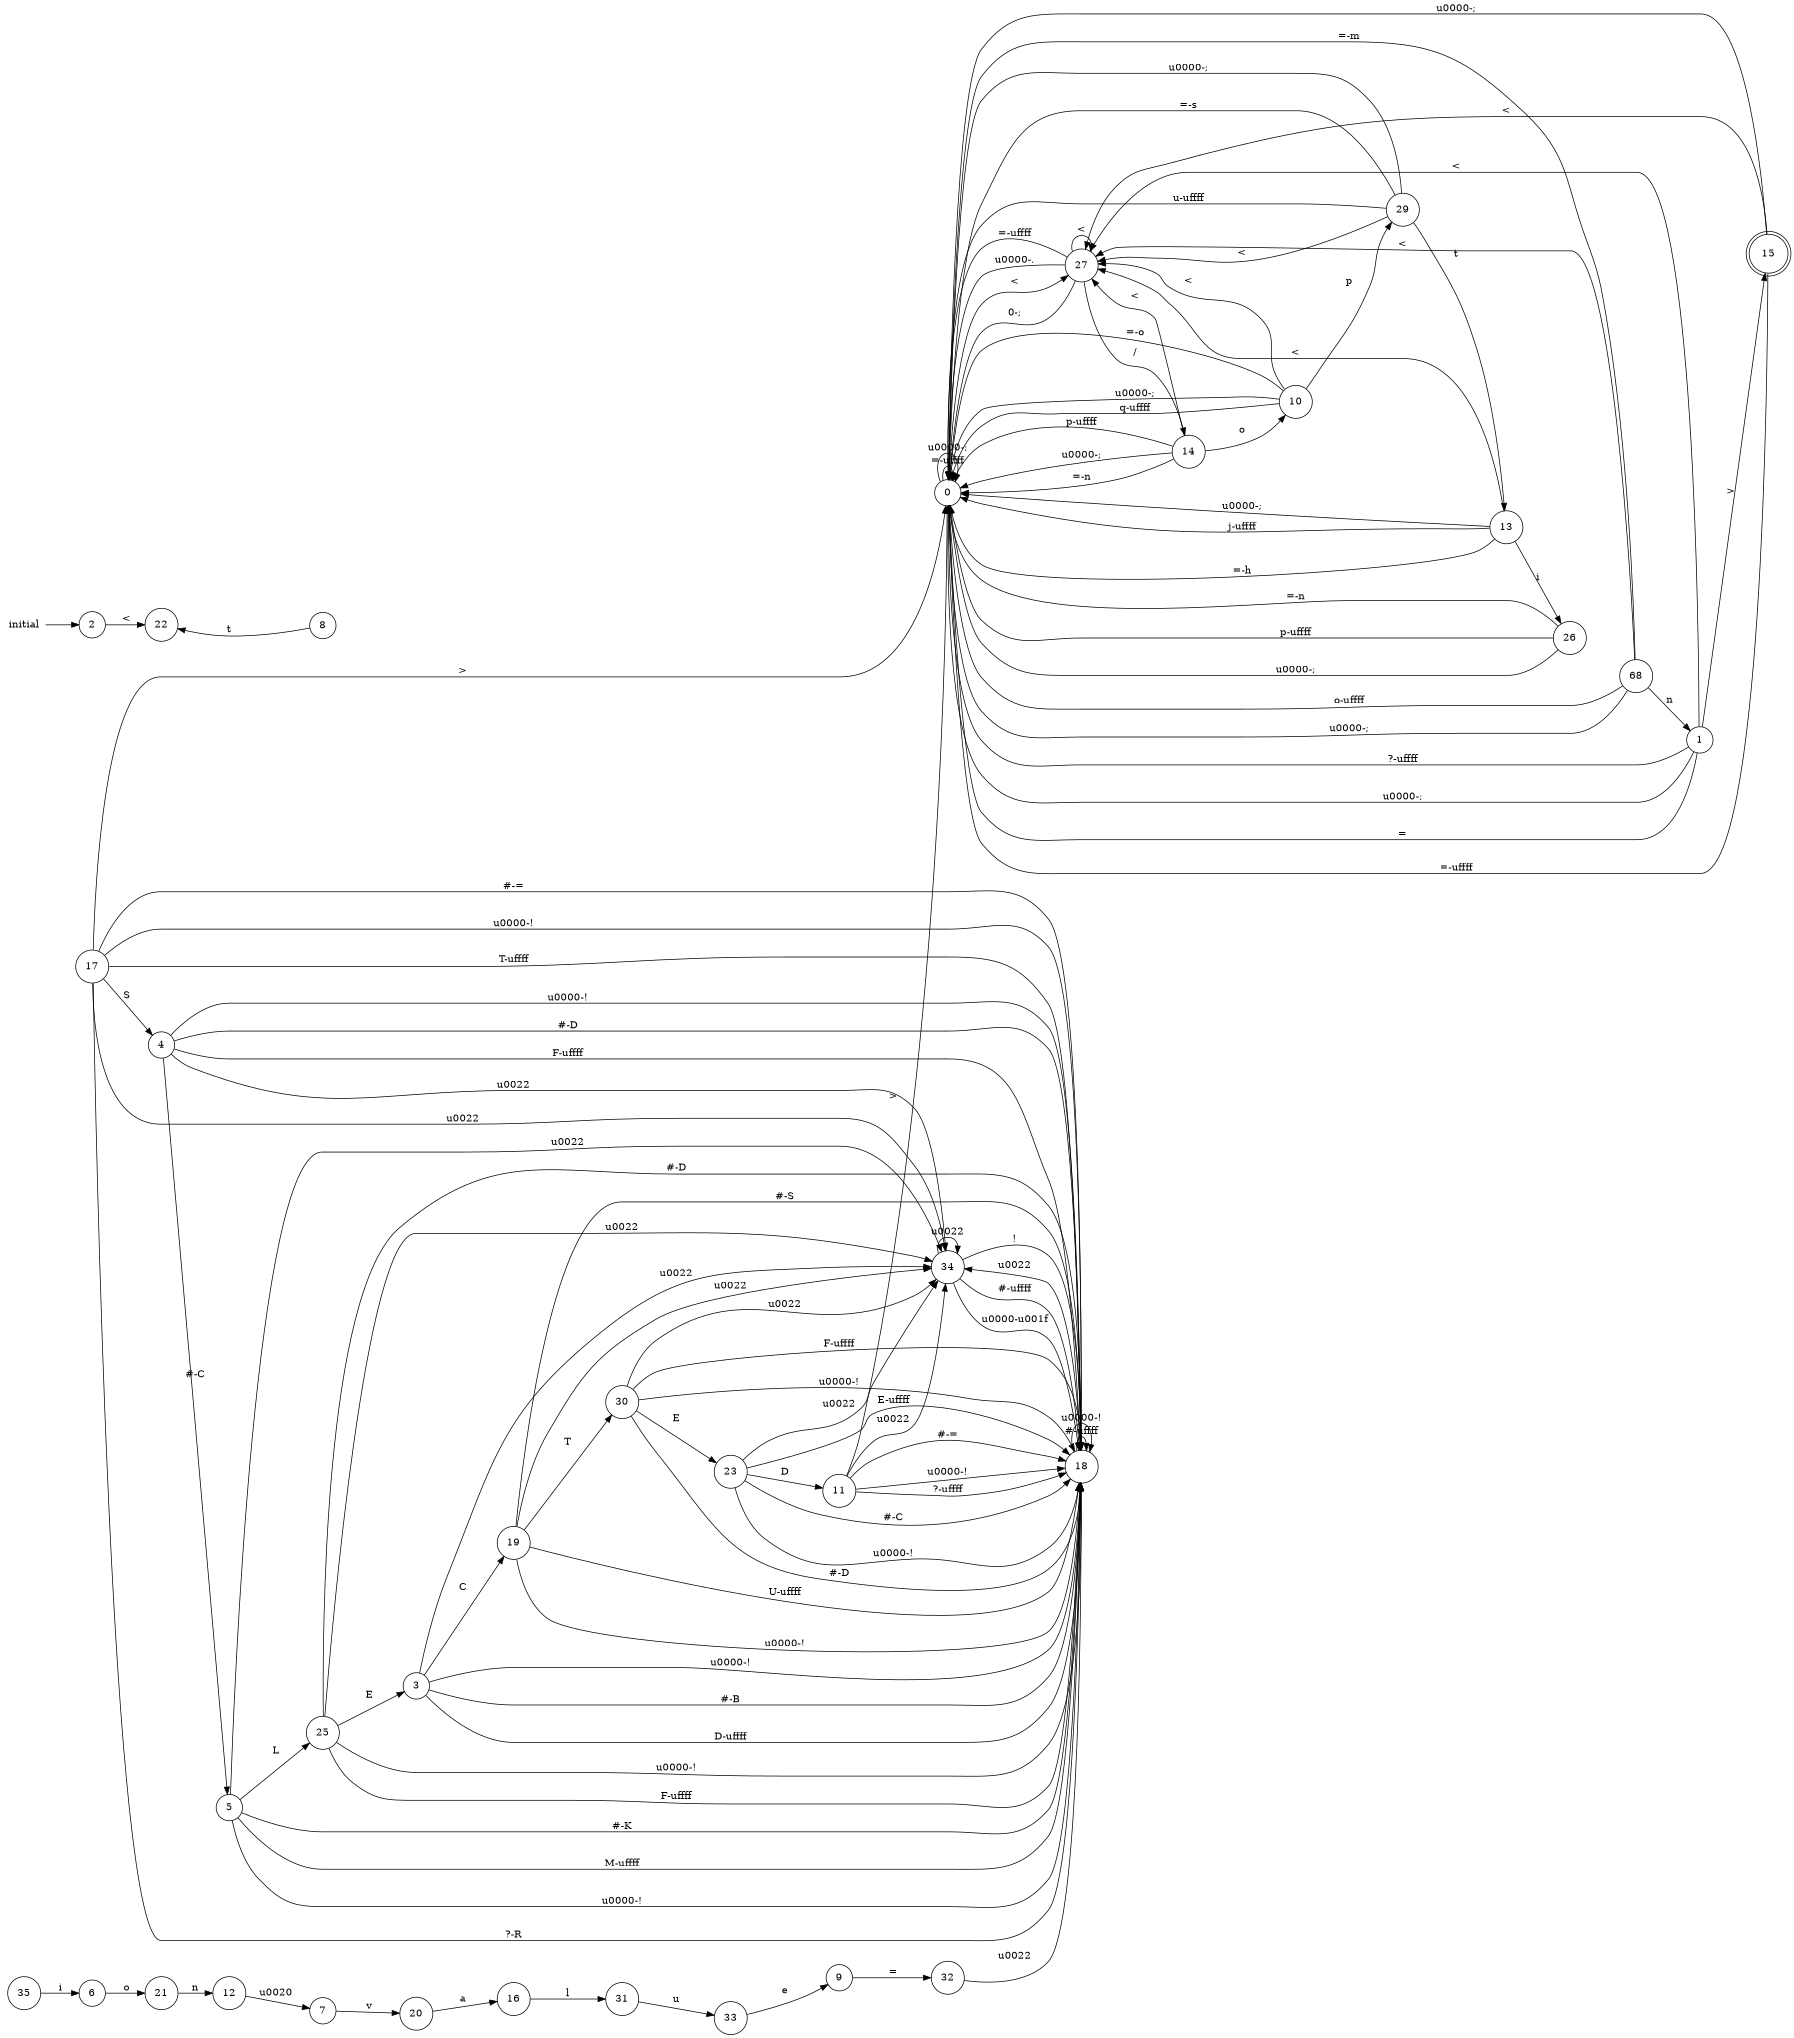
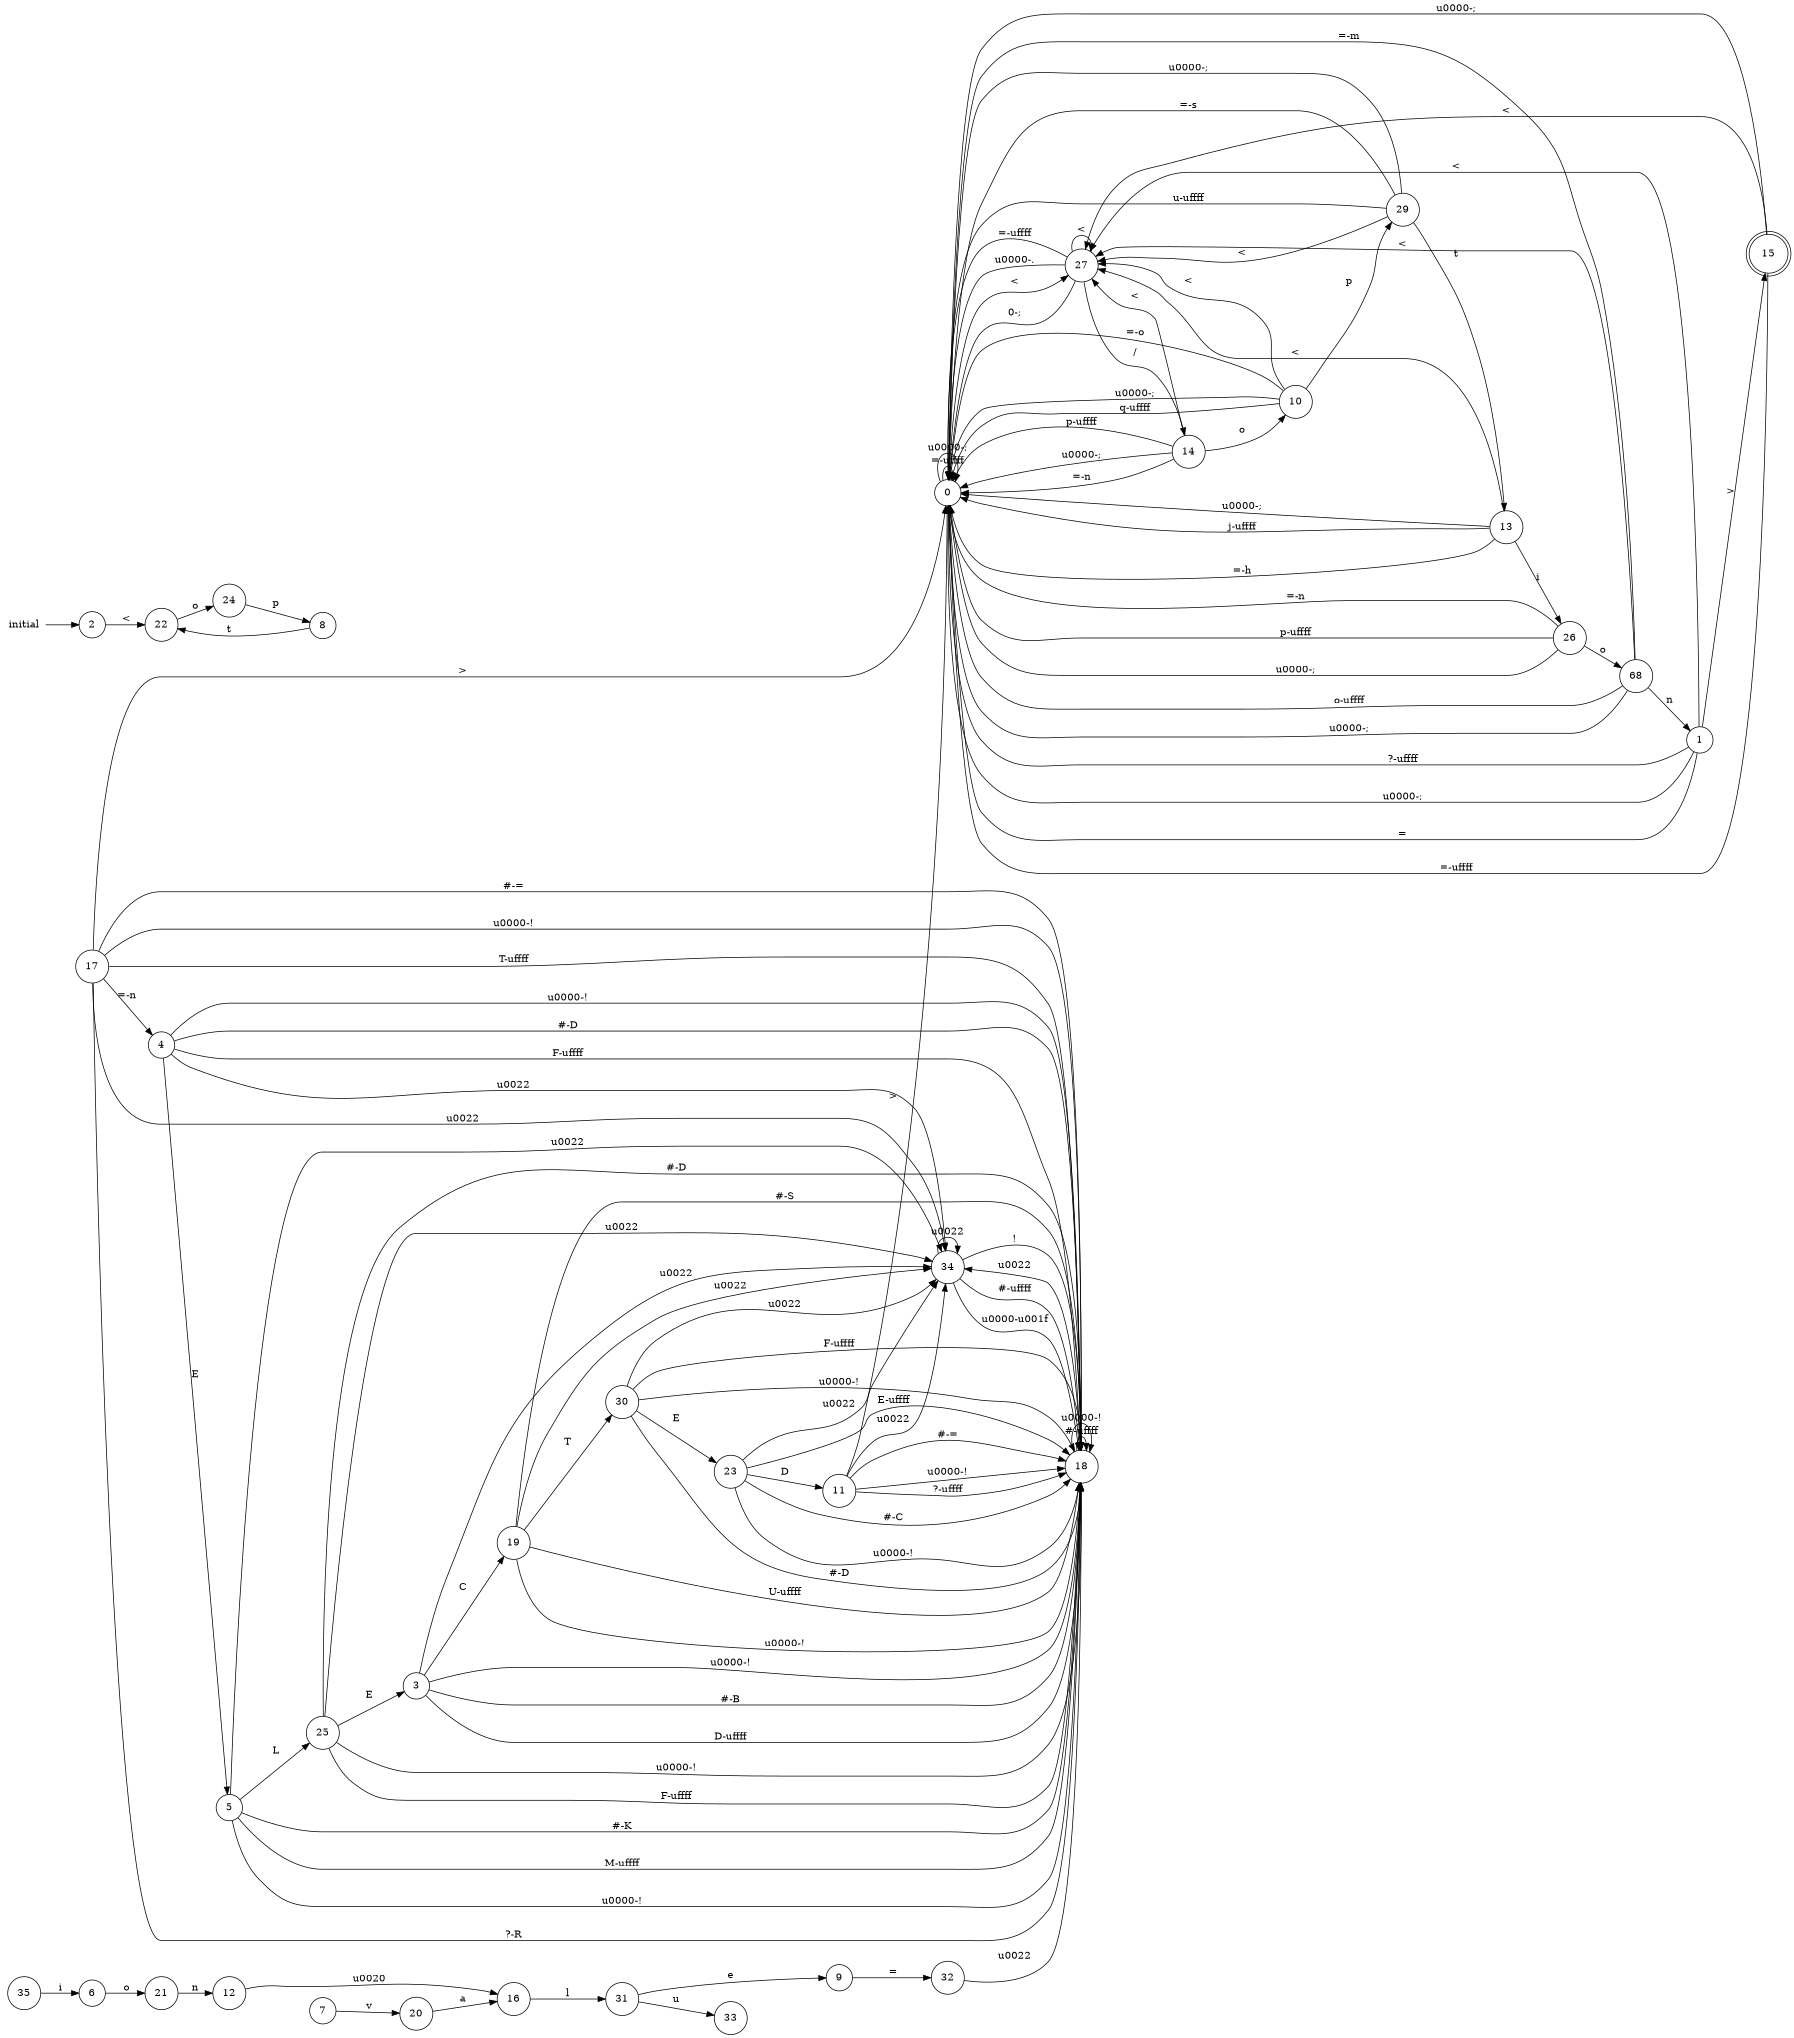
node "24": added
edge "26" -> "68": added, label "o"
edge "17" -> "4": label "S" -> "=-n"
edge "4" -> "5": label "#-C" -> "E"
edge "12" -> "7": now "12" -> "16"
edge "33" -> "9": now "31" -> "9"
